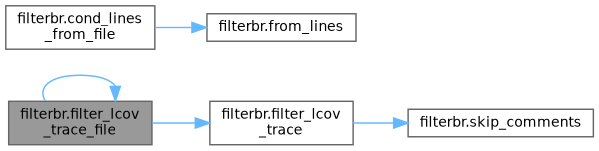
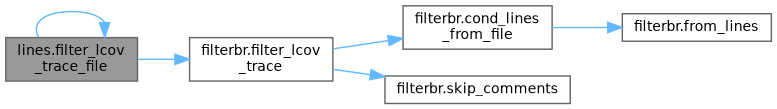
edge "filterbr.filter_lcov _trace" -> "filterbr.cond_lines _from_file": added
node "filterbr.filter_lcov _trace_file": label "filterbr.filter_lcov _trace_file" -> "lines.filter_lcov _trace_file"
